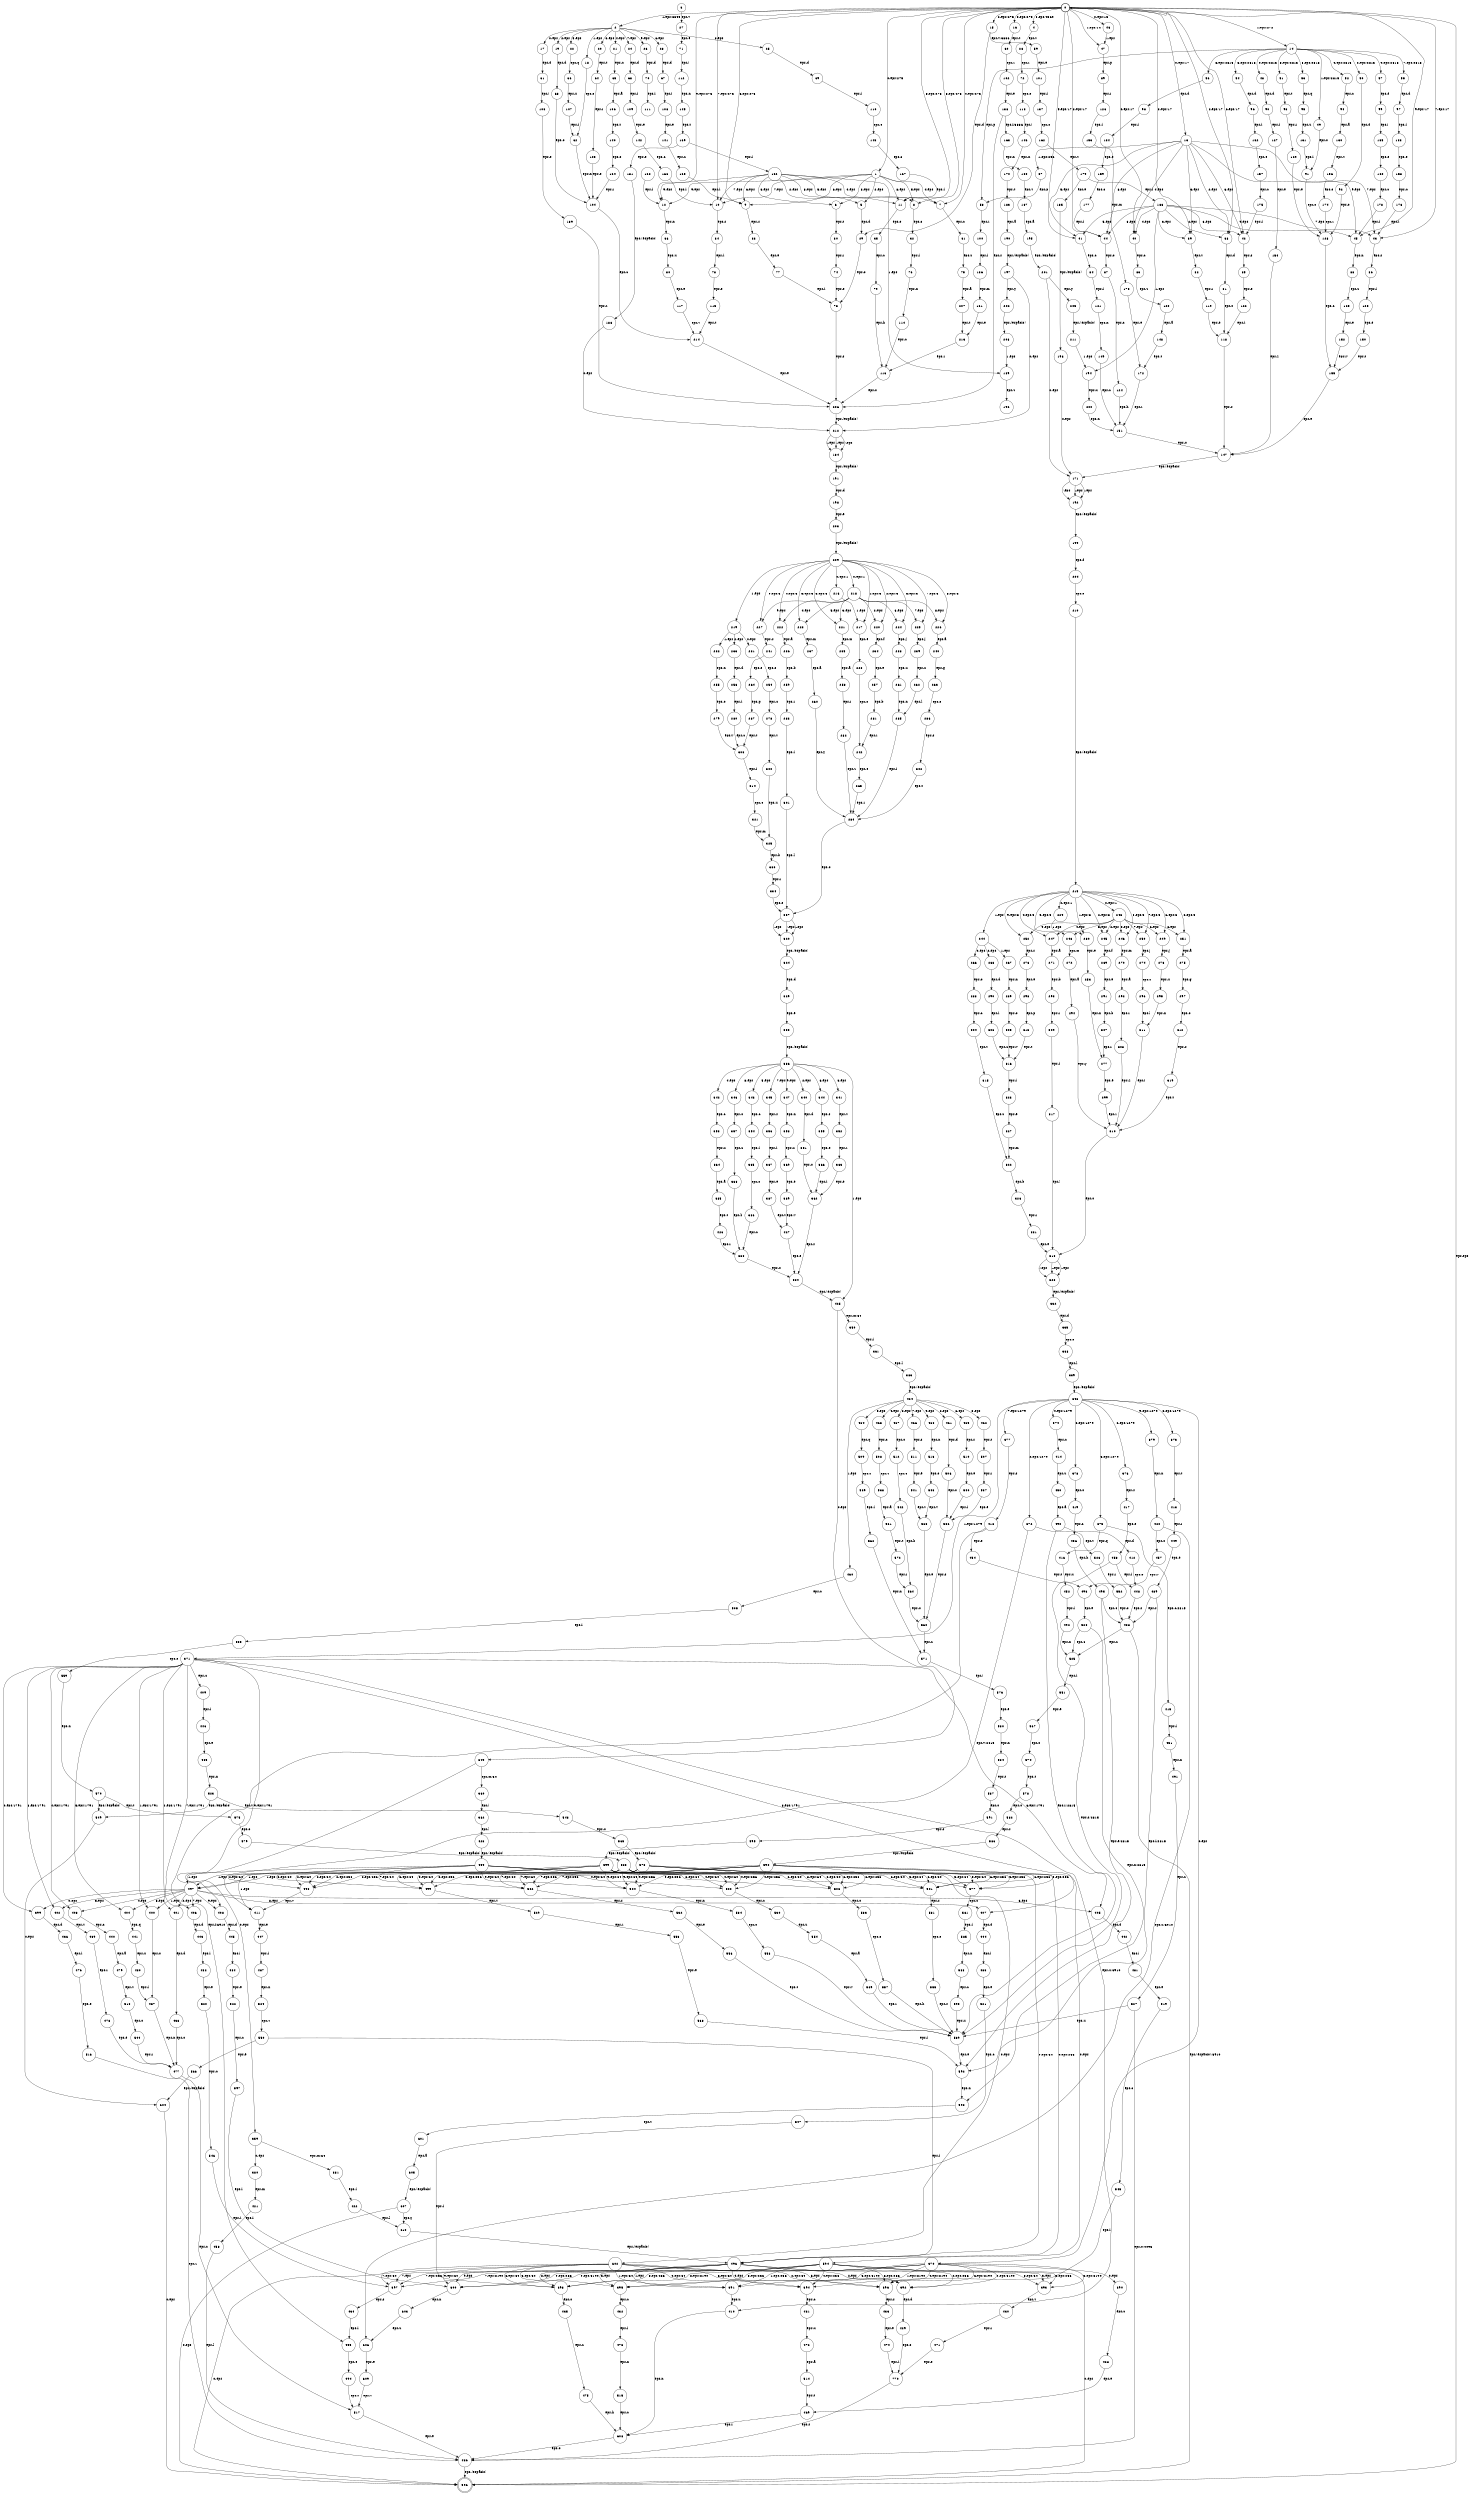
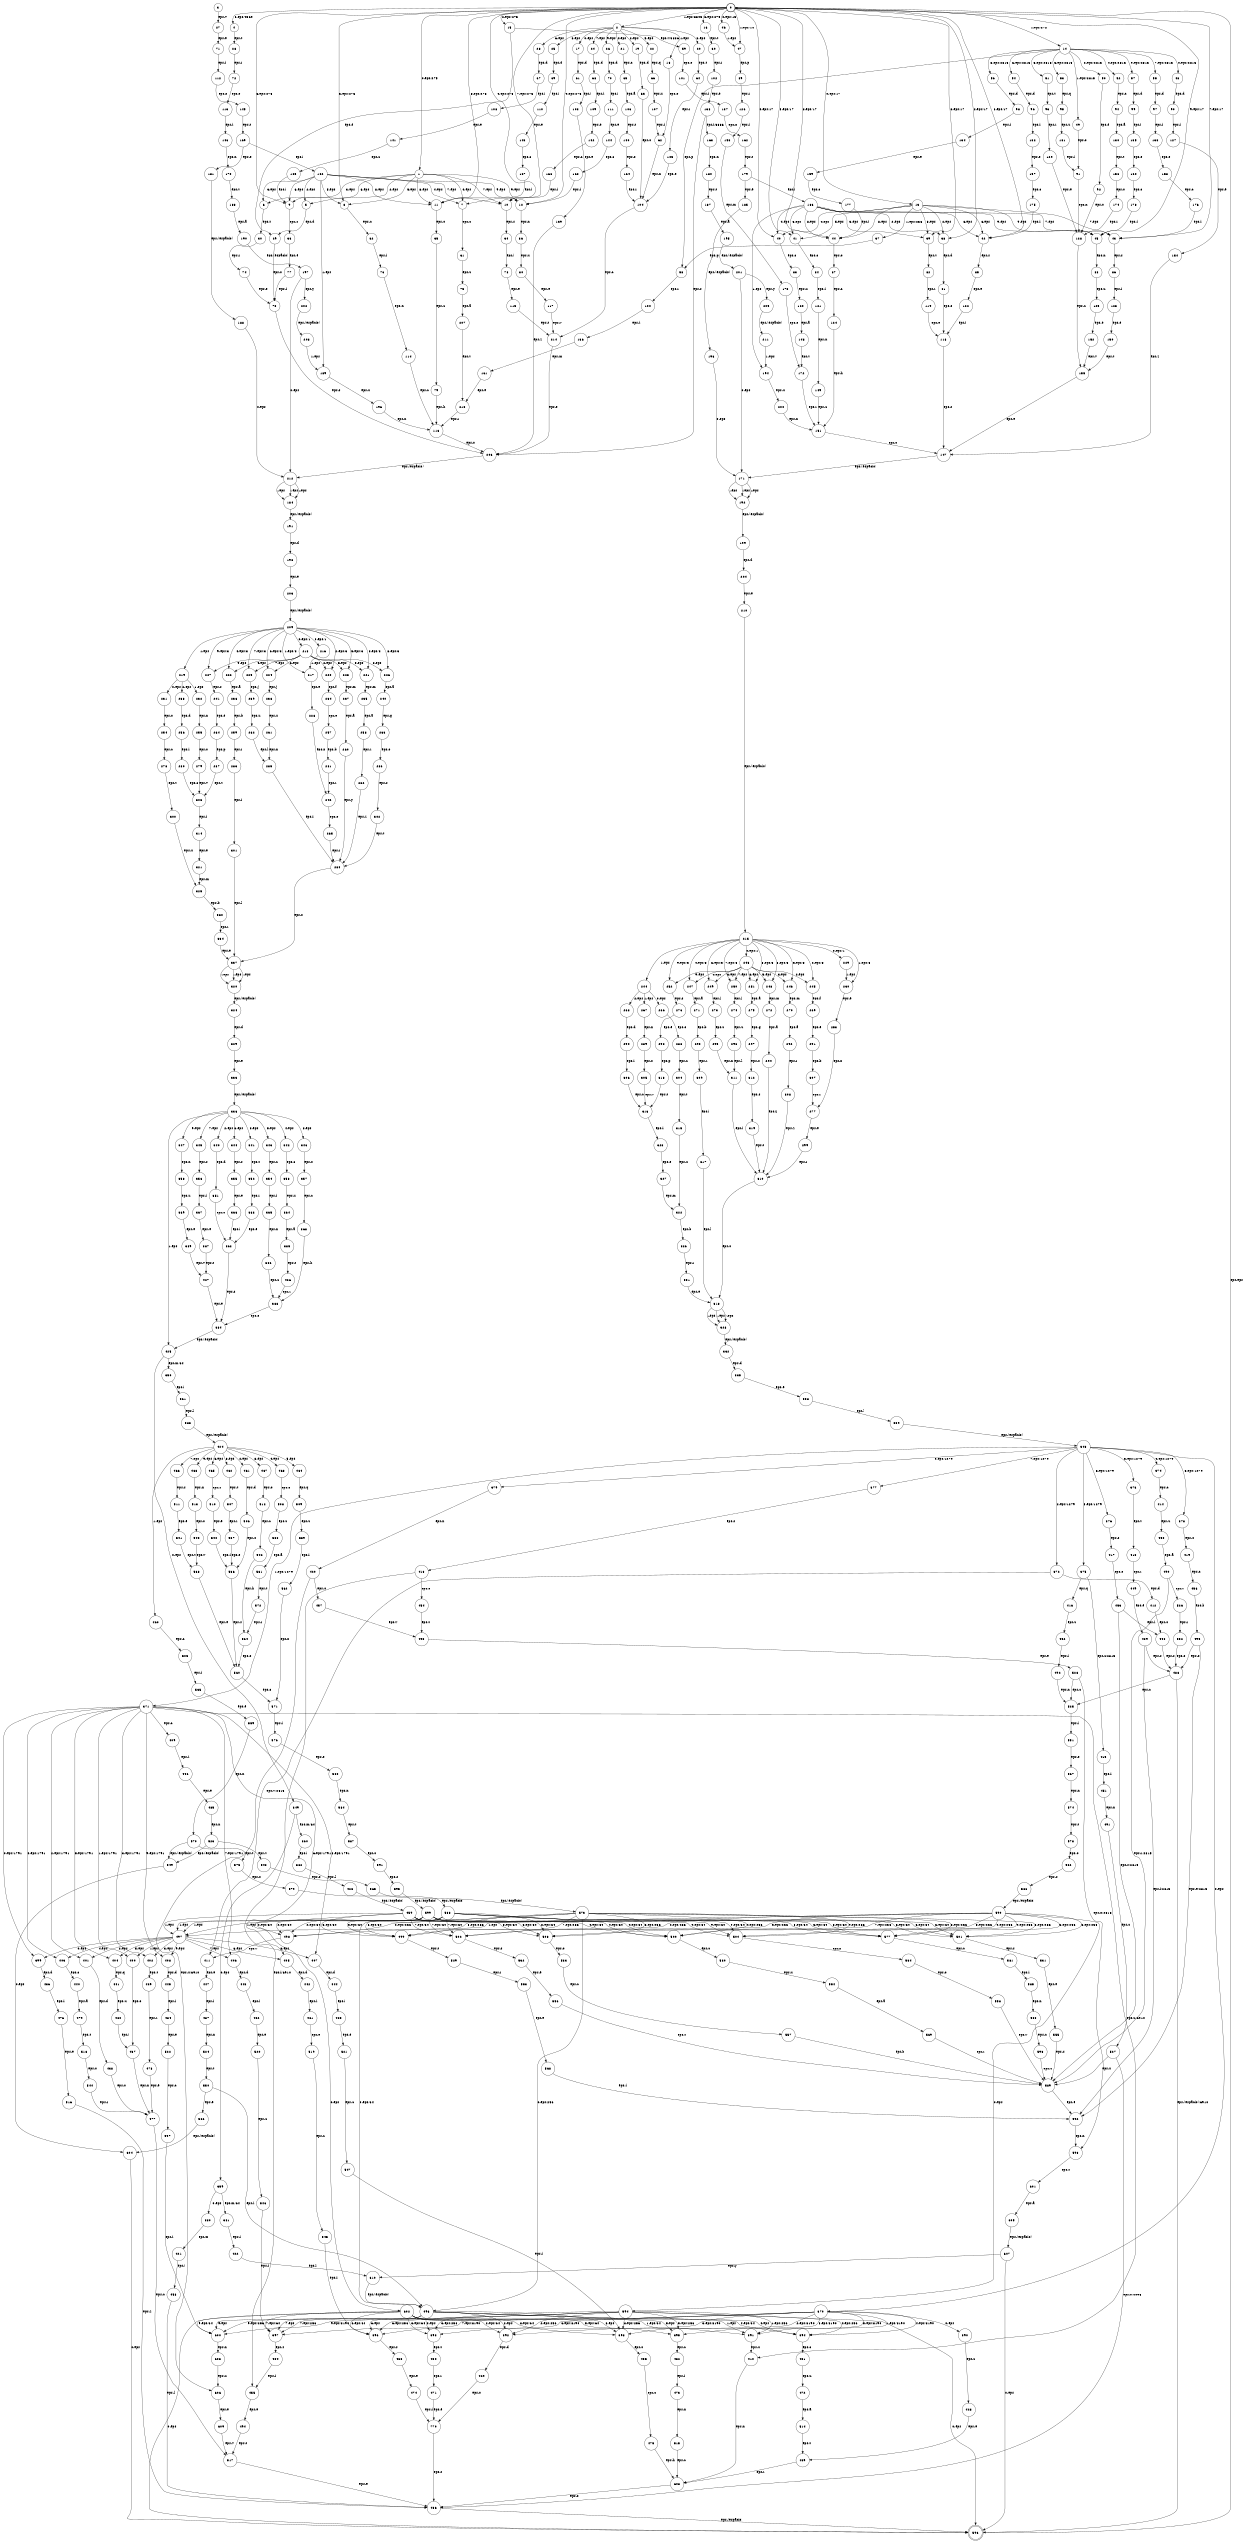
node "144": added
edge "196" -> "116": added, label "eps:n"
edge "583" -> "411": now "583" -> "497"
